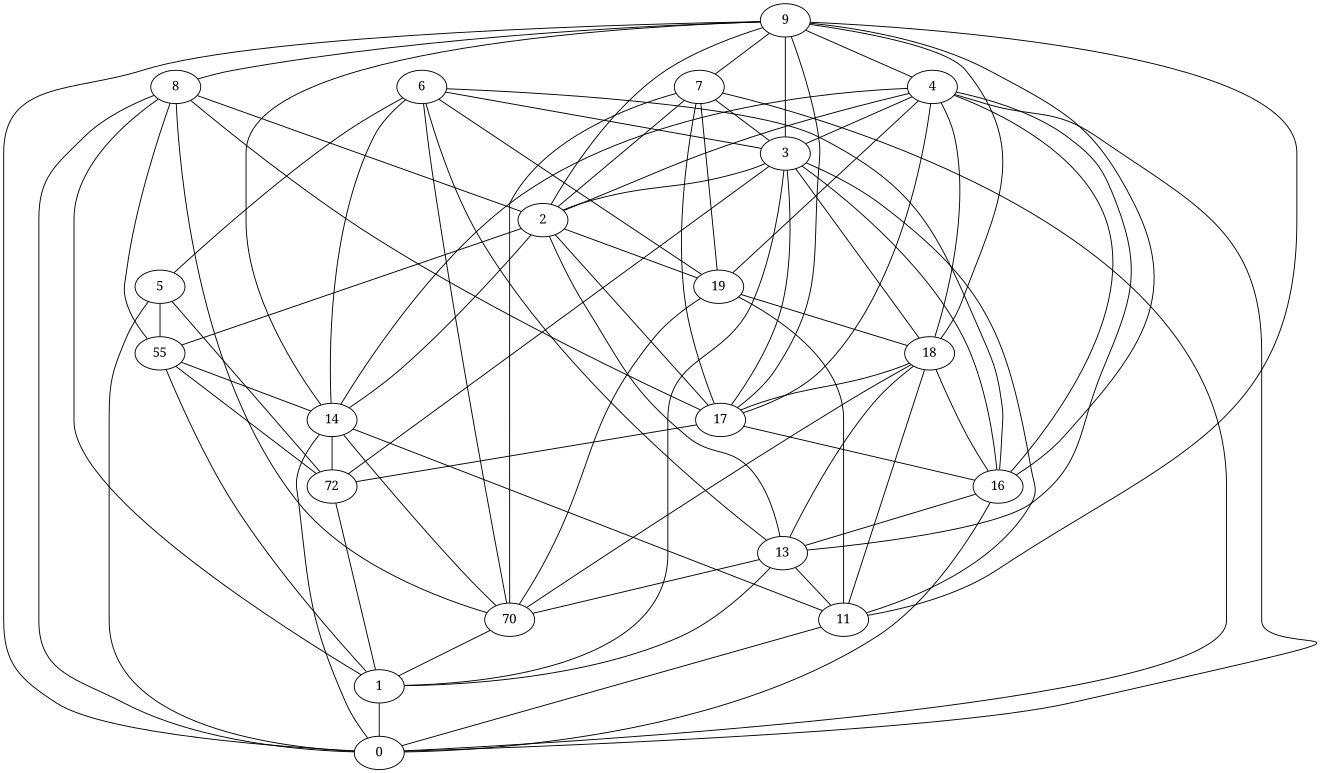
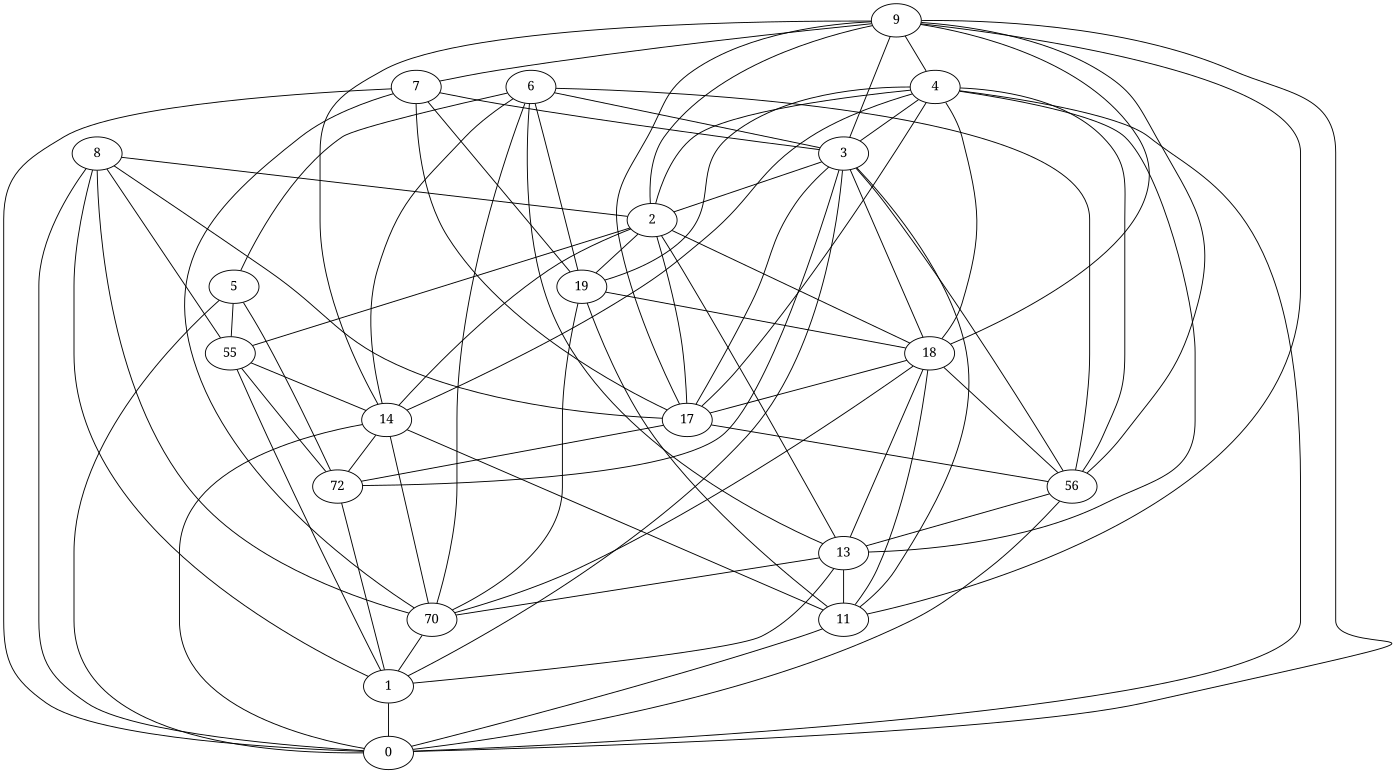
edge "9" -- "8": removed
edge "7" -- "2": now "18" -- "2"
node "16": label "16" -> "56"
